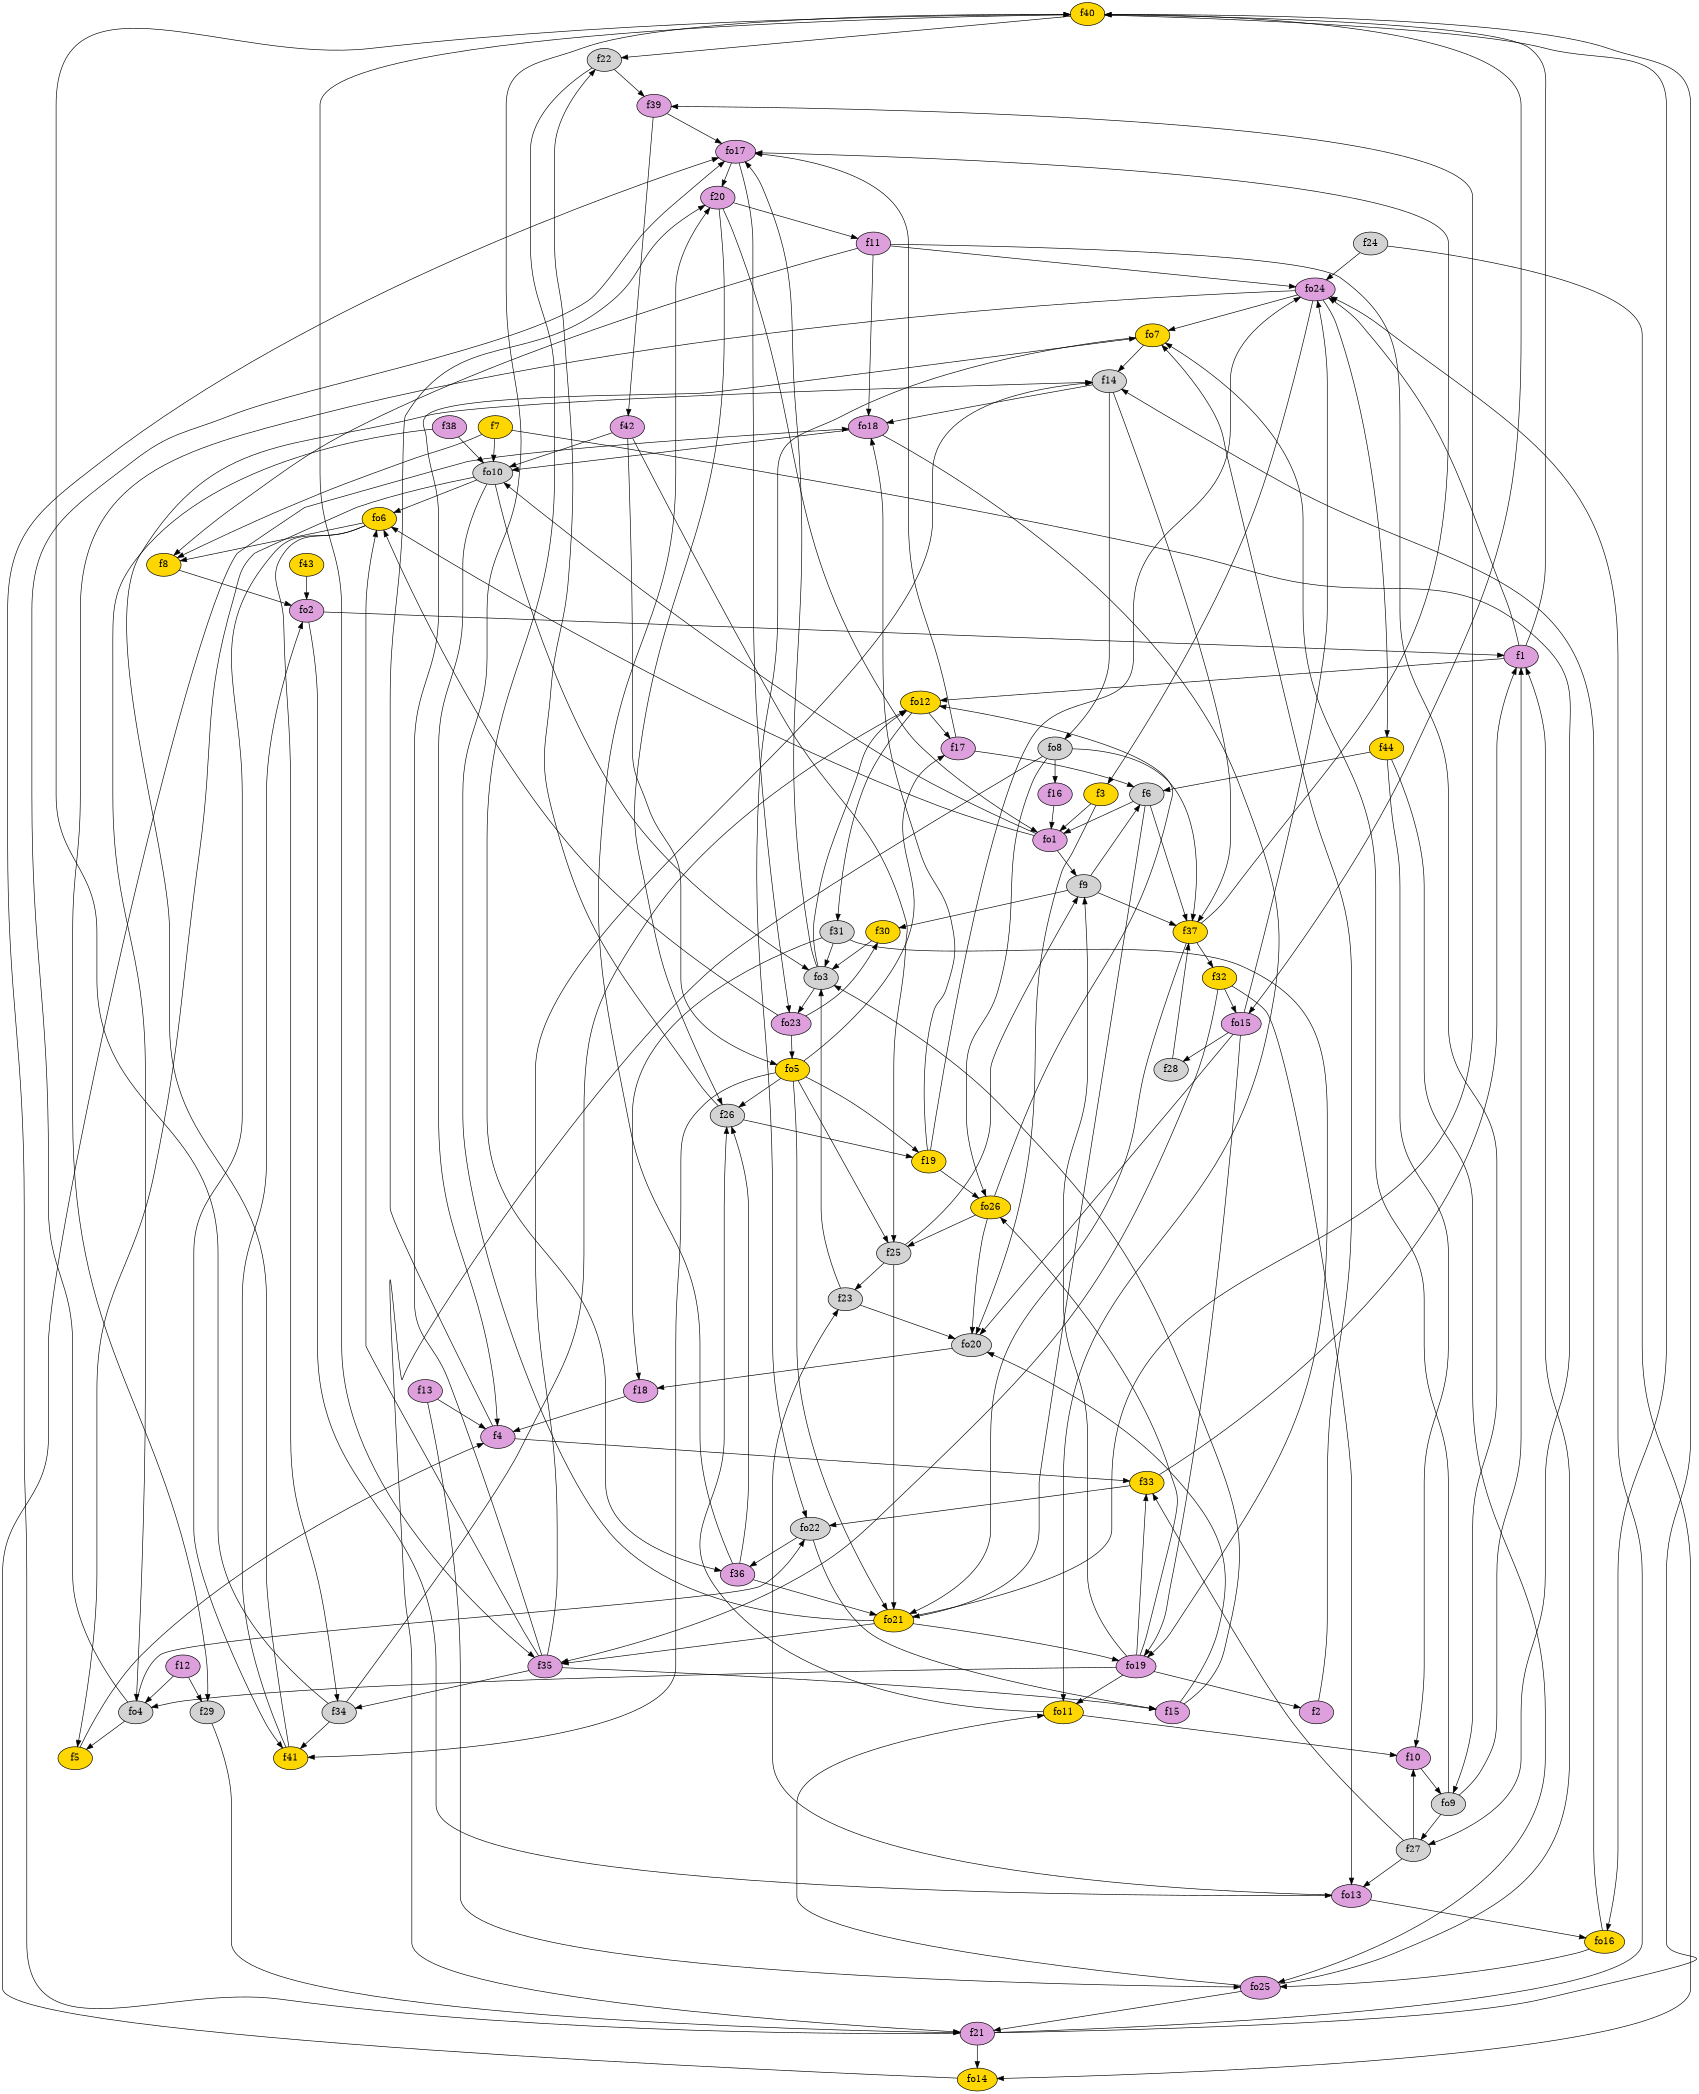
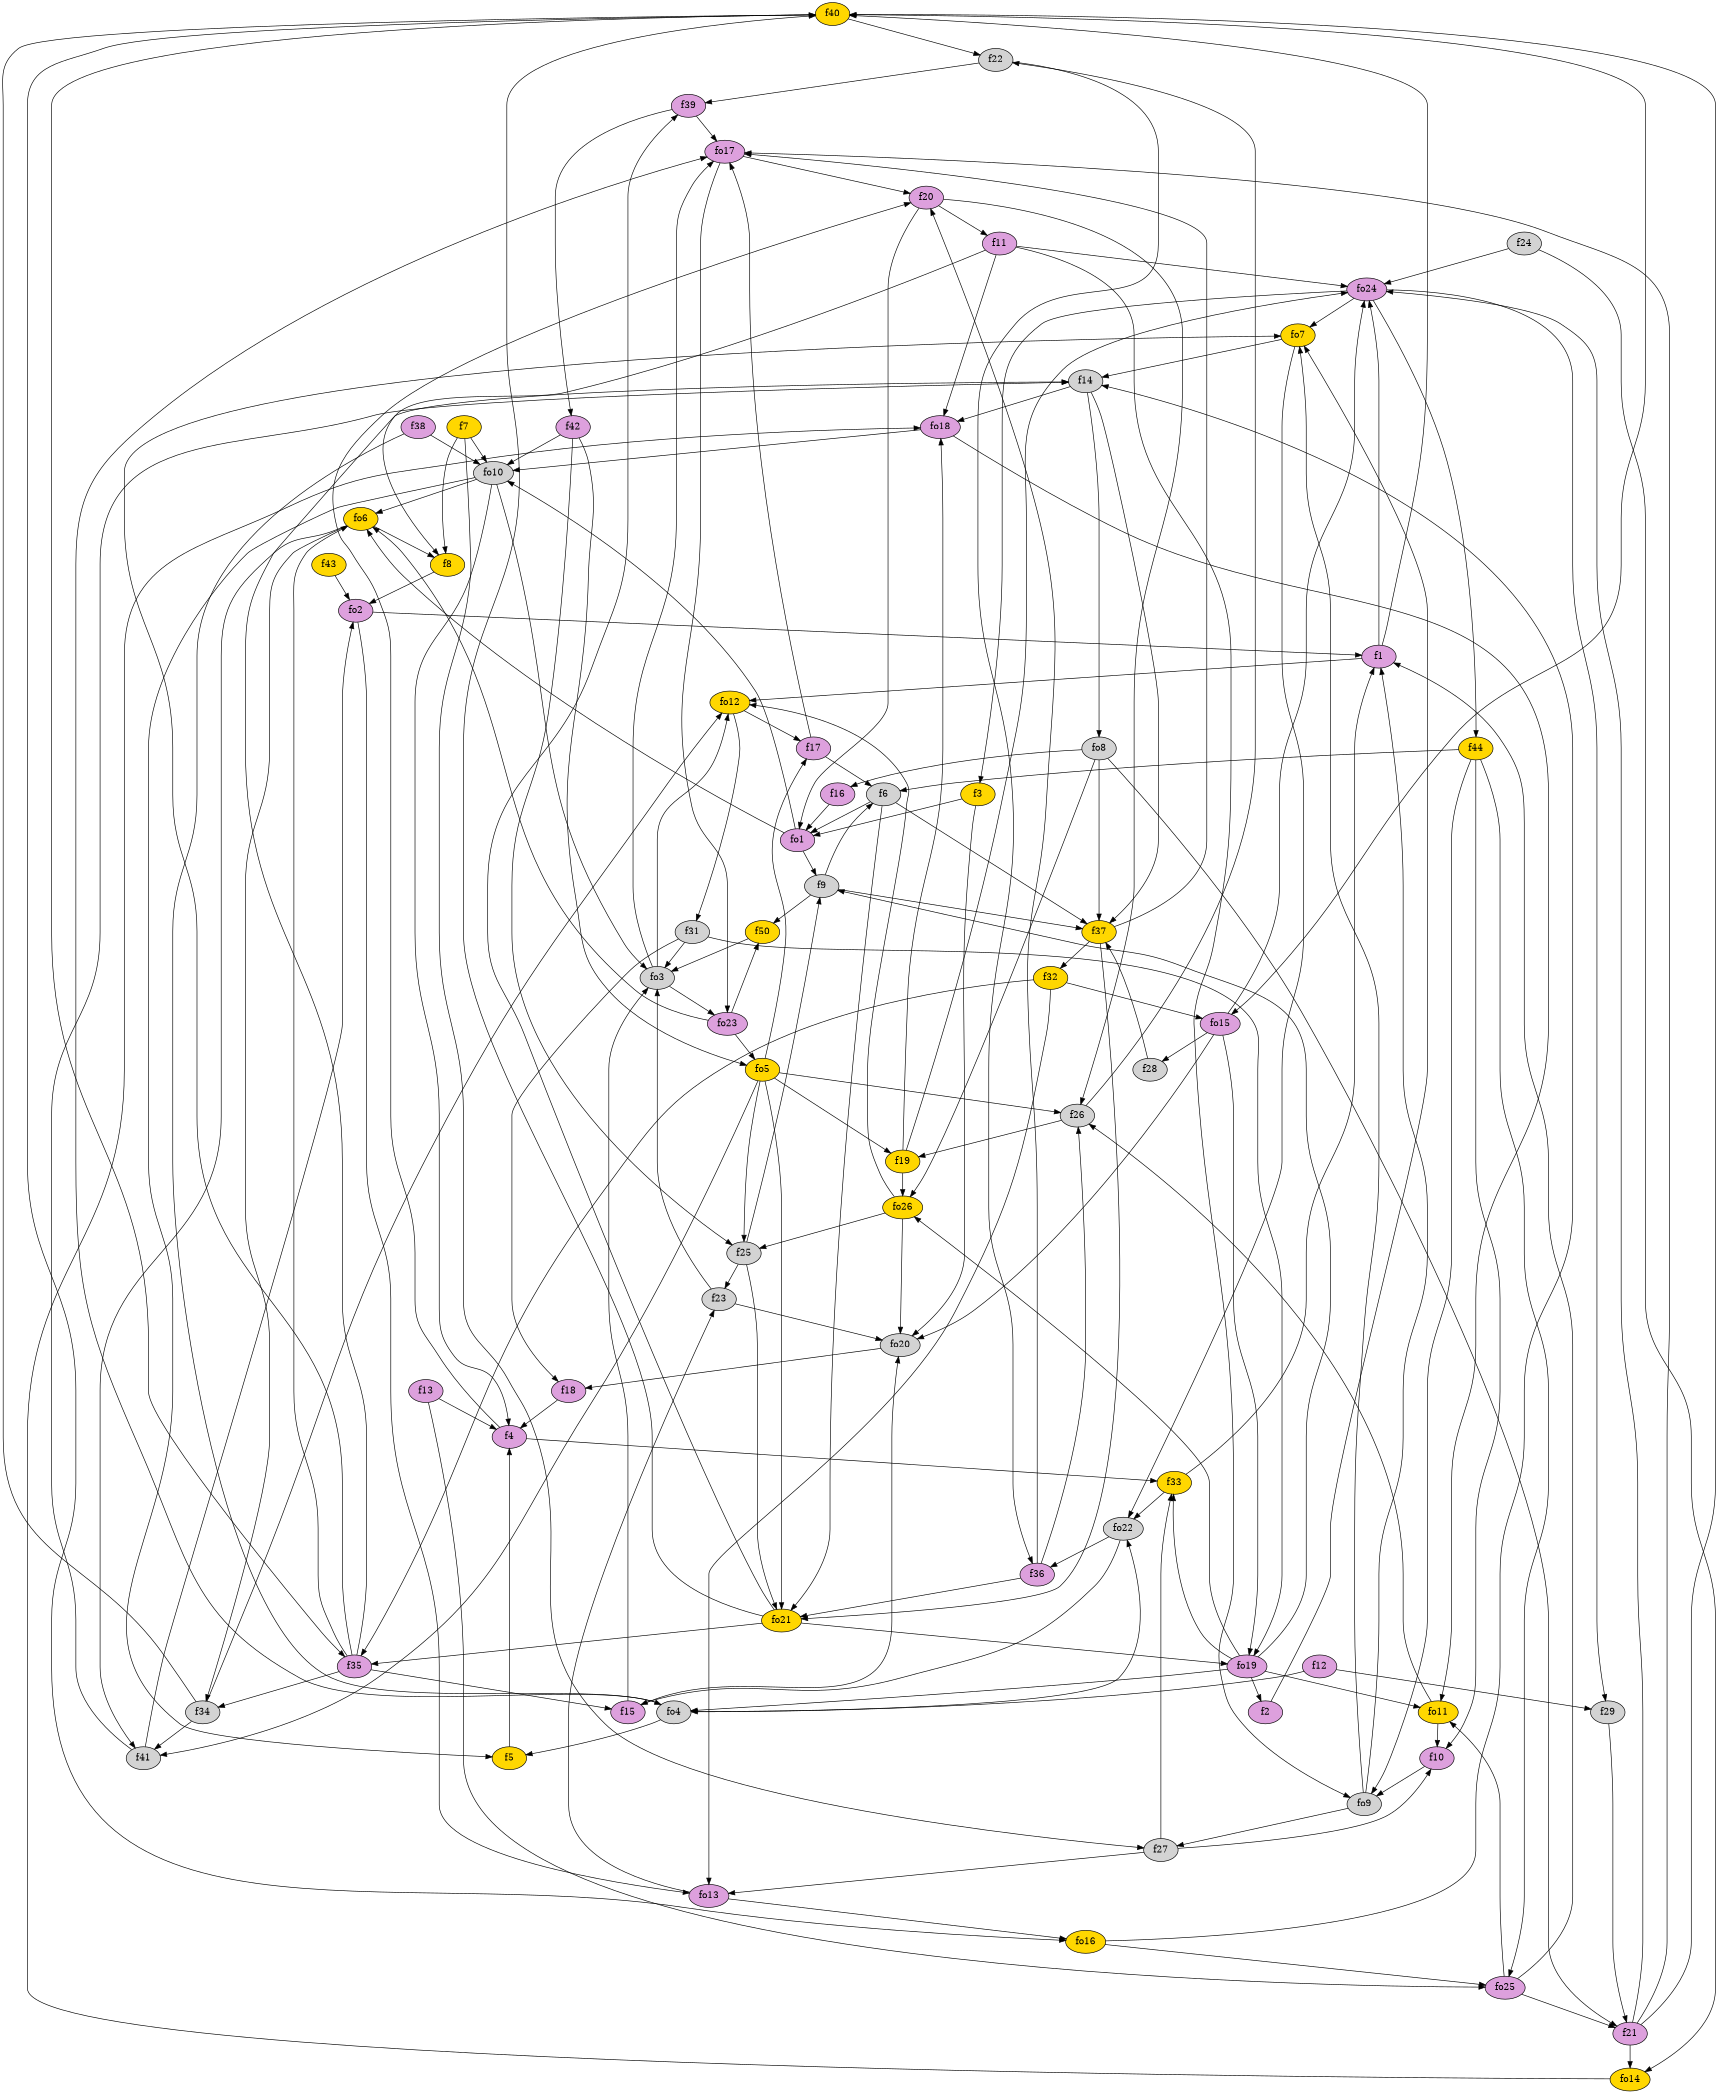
node "f30": label "f30" -> "f50"
edge "f44" -> "fo9": added
node "f41": fillcolor gold -> lightgrey
